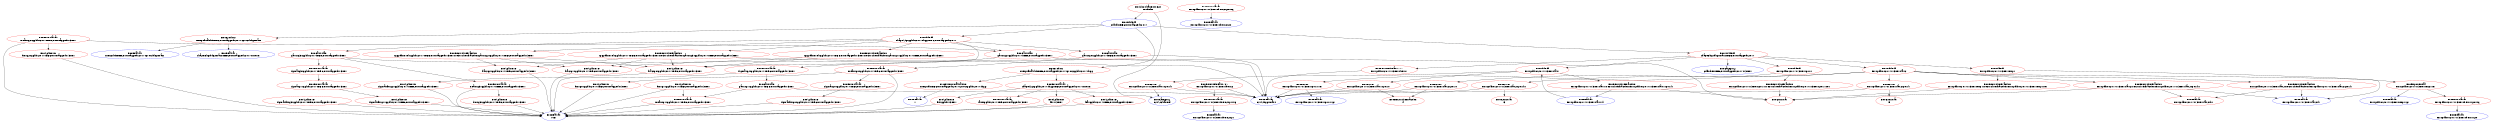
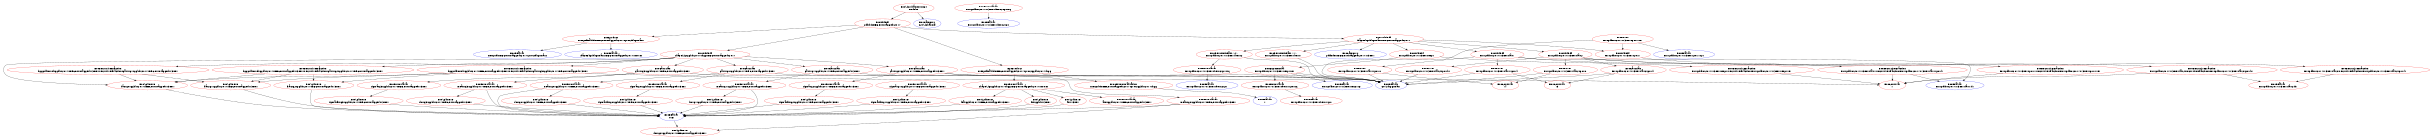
node "RooAddPdf pdf_binRECO_untagged_2017": color blue -> red
edge "RooFormulaVar mean_g2_gghh_2017_RECO_untagged_13TeV" -> "RooGaussian gaus_g2_gghh_2017_RECO_untagged_13TeV": reversed
edge "RooMultiPdf shapeBkg_bkg_mass_RECO_untagged_2017" -> "RooBernsteinFast<2> env_pdf_0_2017_13TeV_bern2": added
edge "RooFormulaVar sigma_g3_gghh_2017_RECO_untagged_13TeV" -> "RooFormulaVar sigma_g1_gghh_2017_RECO_untagged_13TeV": now "RooFormulaVar sigma_g3_gghh_2017_RECO_untagged_13TeV" -> "RooSpline1D sigma_fit_g3_gghh_2017_RECO_untagged_13TeV"
edge "RooFormulaVar sigma_g2_gghh_2017_RECO_untagged_13TeV" -> "RooGaussian gaus_g1_gghh_2017_RECO_untagged_13TeV": now "RooAddPdf shapeSig_gghh_2017_hgg_RECO_untagged_2017" -> "RooGaussian gaus_g1_gghh_2017_RECO_untagged_13TeV"
edge "RooFormulaVar mean_g0_gghh_2017_RECO_untagged_13TeV" -> "RooFormulaVar sigma_g0_gghh_2017_RECO_untagged_13TeV": now "RooGaussian gaus_g0_gghh_2017_RECO_untagged_13TeV" -> "RooFormulaVar sigma_g0_gghh_2017_RECO_untagged_13TeV"
edge "RooExponential env_pdf_0_2017_13TeV_exp1_e1" -> "RooRealVar CMS_hgg_mass": added
edge "RooAddPdf env_pdf_0_2017_13TeV_pow1" -> "RooPower env_pdf_0_2017_13TeV_pow1_e1": reversed
node "RooPower env_pdf_0_2017_13TeV_lau2_powl1": label "RooPower env_pdf_0_2017_13TeV_lau2_powl1" -> "RooGaussian env_pdf_0_2017_13TeV_lau2_powl1"
edge "RooSpline1D dm_g1_gghh_2017_RECO_untagged_13TeV" -> "RooFormulaVar mean_g1_gghh_2017_RECO_untagged_13TeV": reversed
edge "RooPower env_pdf_0_2017_13TeV_lau1_powl1" -> "RooCategory CMS_channel": now "RooPower env_pdf_0_2017_13TeV_lau1_powl1" -> "RooConstVar -5"
edge "RooRealVar env_pdf_0_2017_13TeV_lau1_l1" -> "RooAddPdf env_pdf_0_2017_13TeV_lau1": reversed
node "RooRecursiveFraction -4": label "RooRecursiveFraction -4" -> "RooConstVar -4"
node "RooConstVar -3": removed
node "RooRealVar env_pdf_0_2017_13TeV_lau2_l1": removed
edge "RooSpline1D dm_g2_gghh_2017_RECO_untagged_13TeV" -> "RooRealVar MH": reversed
node "RooRealVar env_pdf_0_2017_13TeV_bern1_p0": color blue -> red
